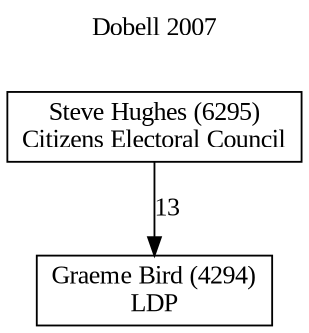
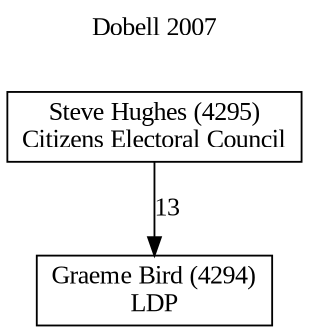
node "Steve Hughes (6295) Citizens Electoral Council": label "Steve Hughes (6295) Citizens Electoral Council" -> "Steve Hughes (4295) Citizens Electoral Council"
